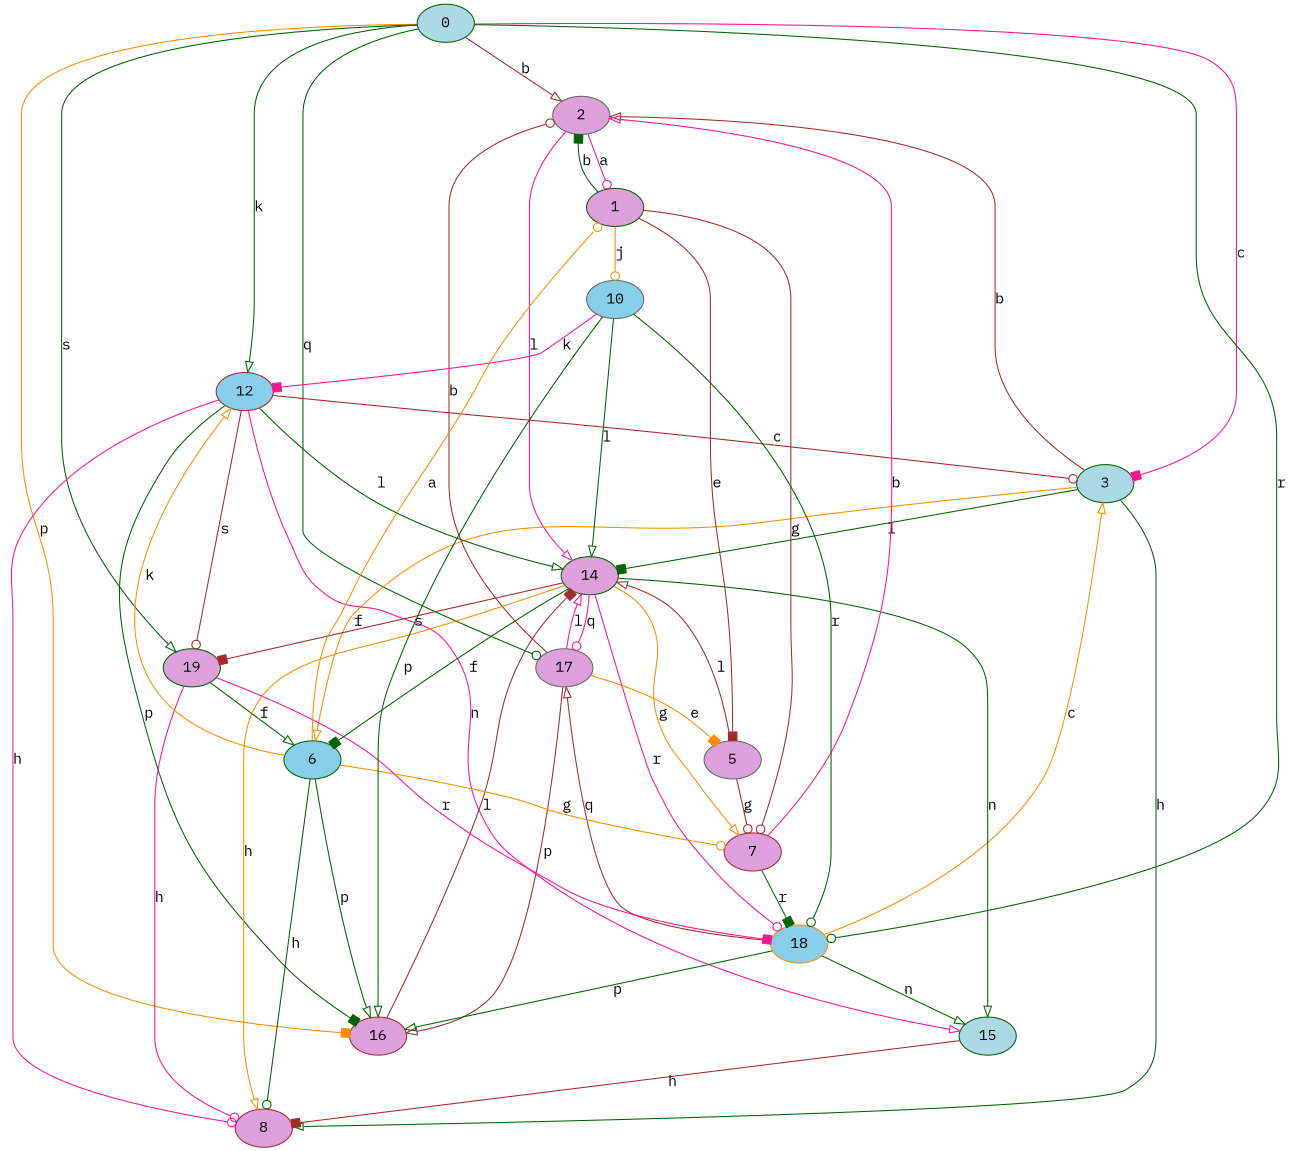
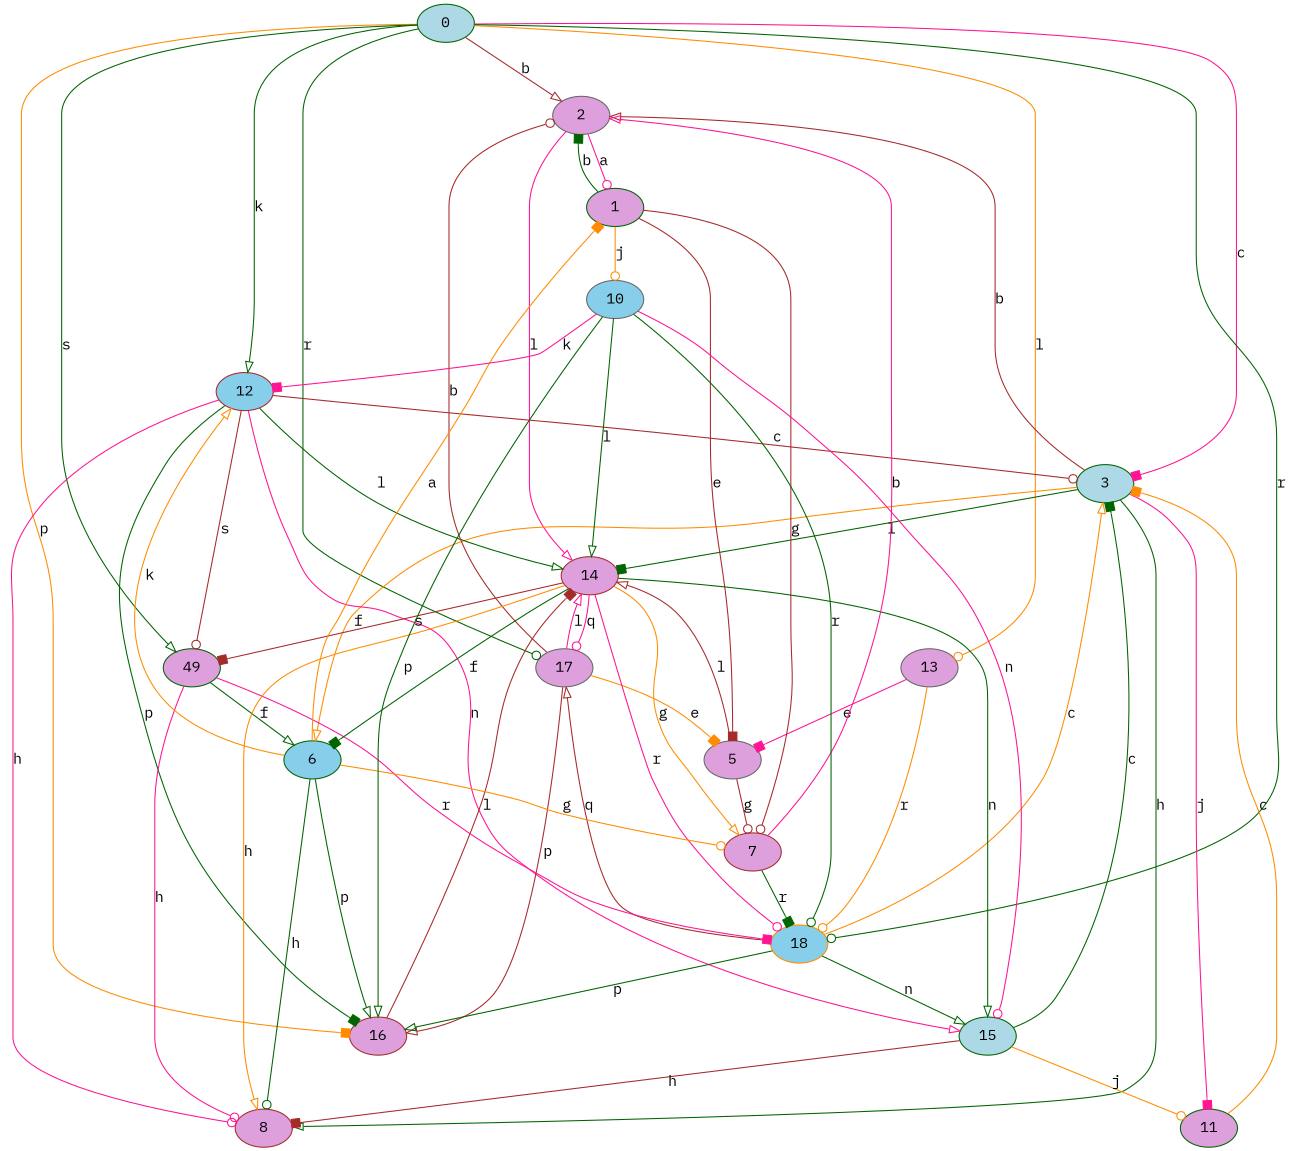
edge "0" -> "17": label "q" -> "r"
edge "6" -> "1": arrowhead odot -> box
node "14": color darkgreen -> brown
edge "10" -> "15": added, label "n"
node "19": label "19" -> "49"
node "13": added
edge "15" -> "3": added, label "c"
node "11": added
